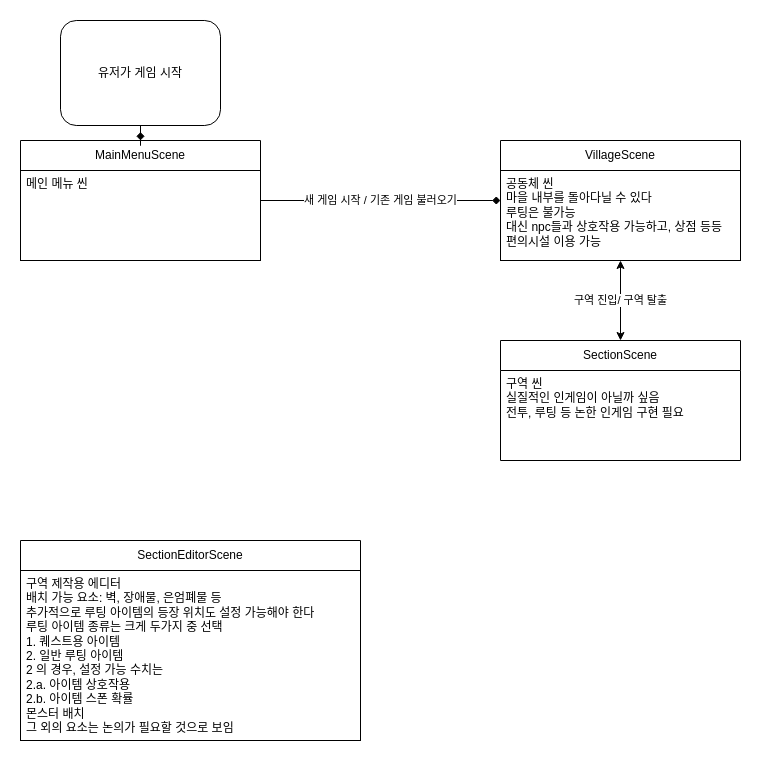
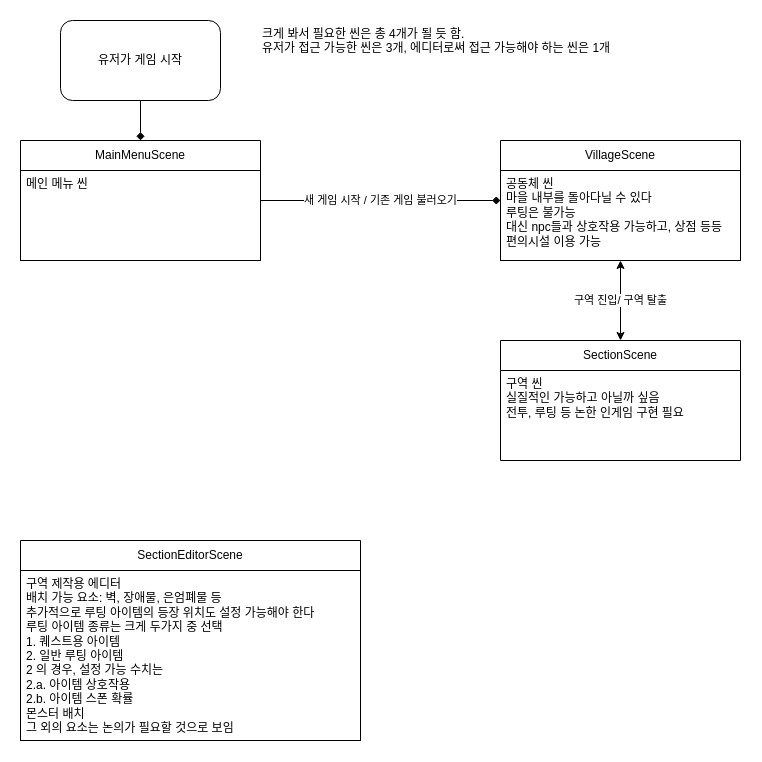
node "크게 봐서 필요한 씬은 총 4개가 될 듯 함. 유저가 접근 가능한 씬은 3개, 에디터로써 접근 가능해야 하는 씬은 1개": added
node "유저가 게임 시작": size 160x105 -> 160x80
node "구역 씬 실질적인 인게임이 아닐까 싶음 전투, 루팅 등 논한 인게임 구현 필요": label "구역 씬 실질적인 인게임이 아닐까 싶음 전투, 루팅 등 논한 인게임 구현 필요" -> "구역 씬 실질적인 가능하고 아닐까 싶음 전투, 루팅 등 논한 인게임 구현 필요"
